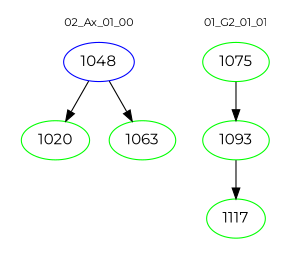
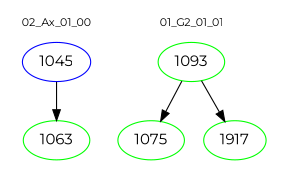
node "1048": label "1048" -> "1045"
edge "1075" -> "1093": reversed
node "1020": removed
node "1117": label "1117" -> "1917"
